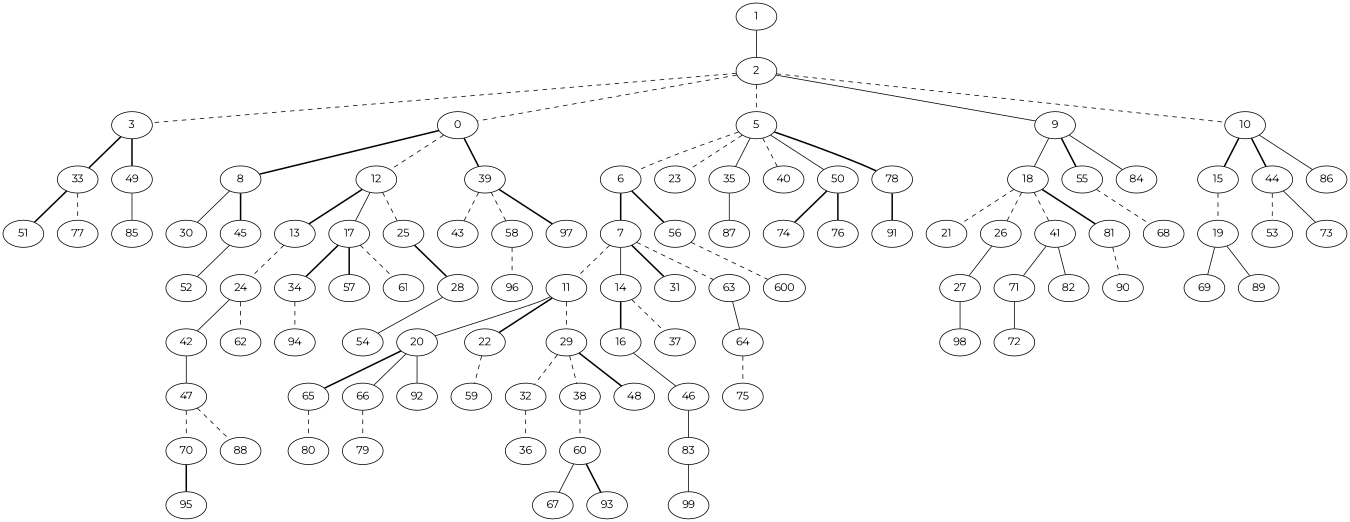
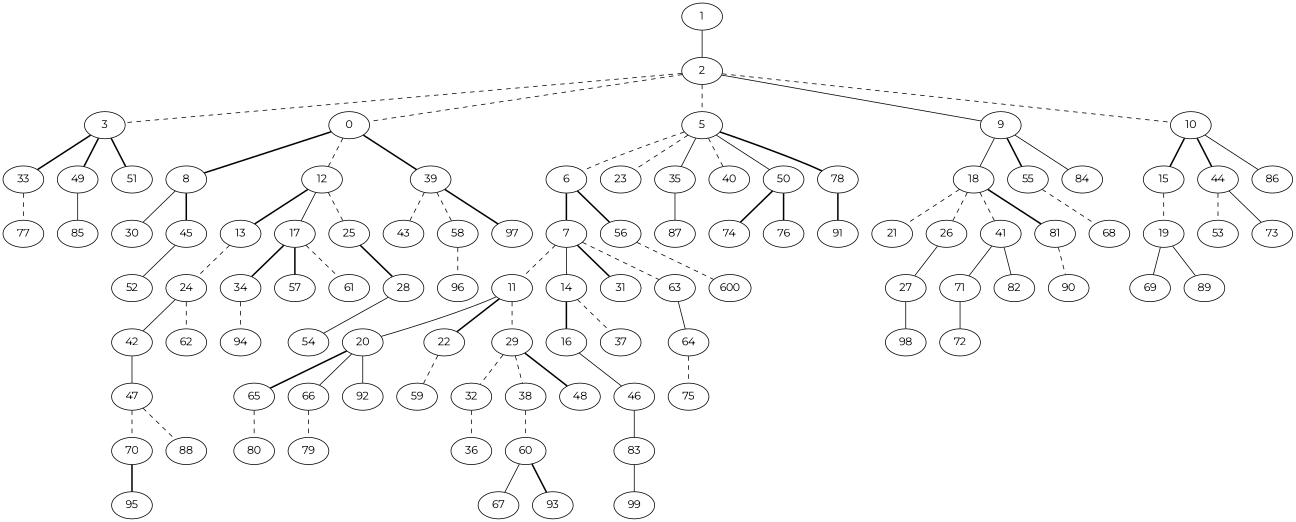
edge "33" -- "51": now "3" -- "51"
